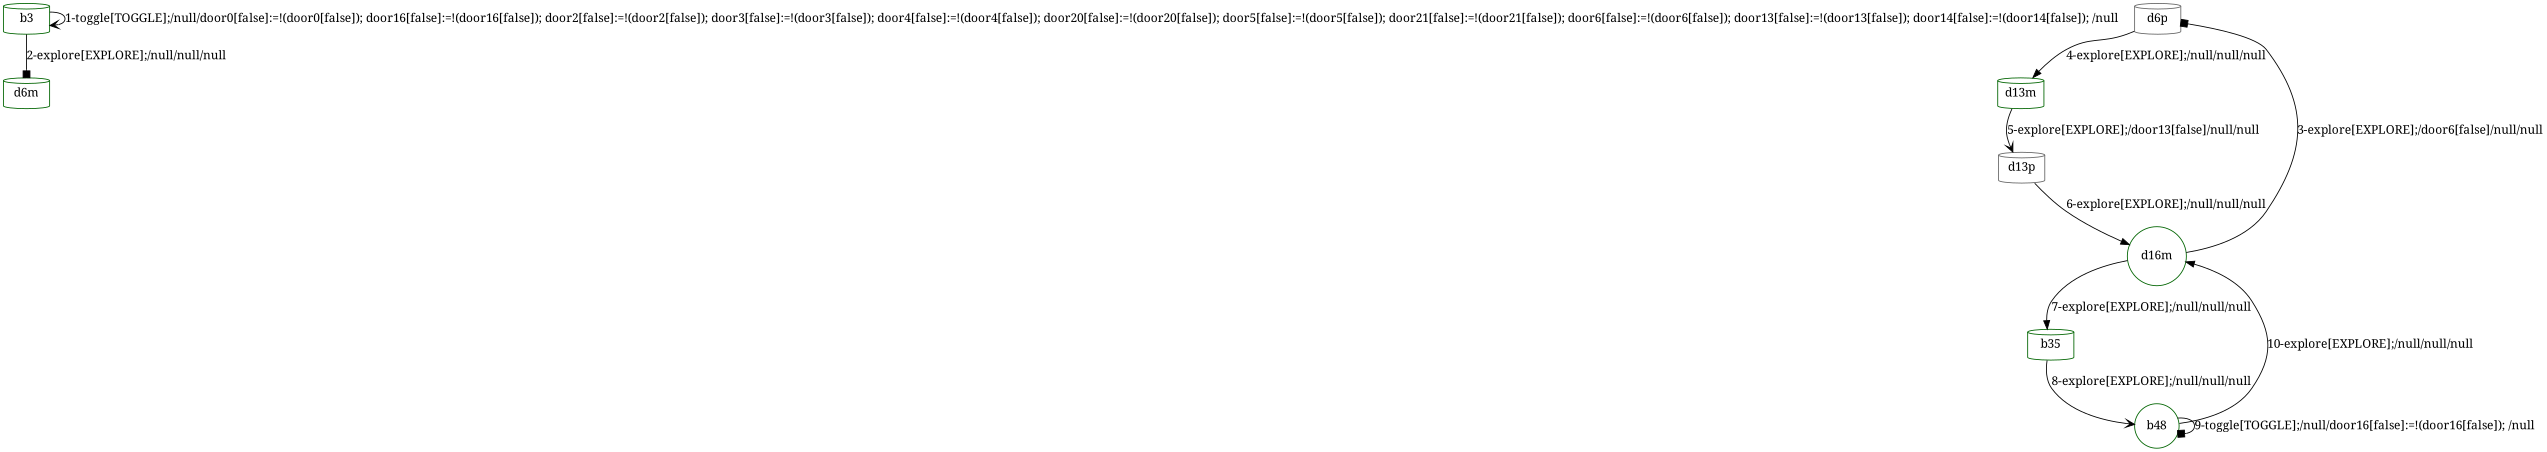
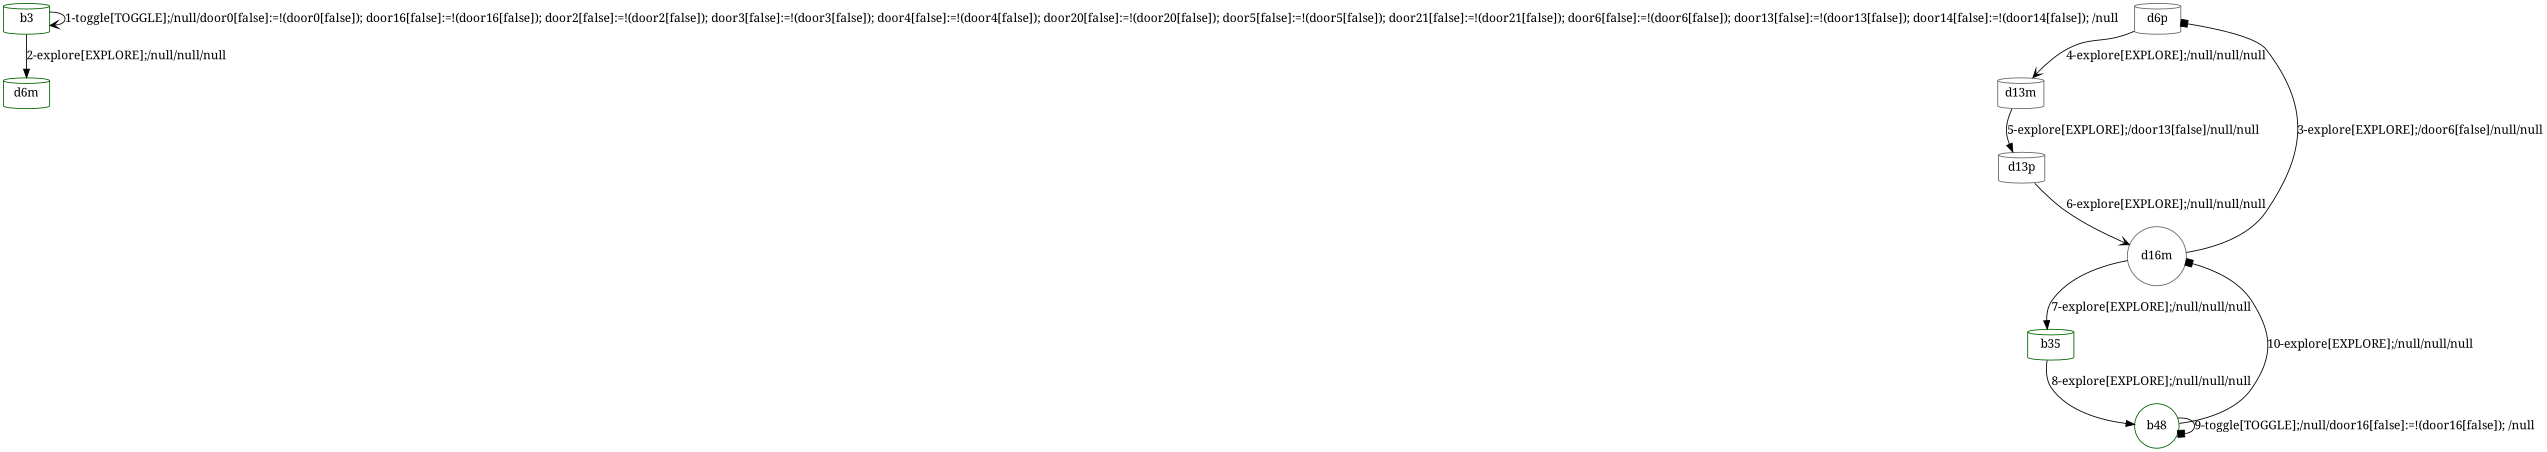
edge "d6p" -> "d13m": arrowhead normal -> vee
edge "b3" -> "d6m": arrowhead box -> normal
node "d13m": color darkgreen -> gray40
edge "d13m" -> "d13p": arrowhead vee -> normal
edge "d13p" -> "d16m": arrowhead normal -> vee
node "d16m": color darkgreen -> gray40
edge "b48" -> "d16m": arrowhead normal -> box
edge "b35" -> "b48": arrowhead vee -> normal
